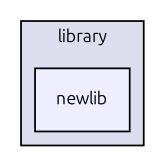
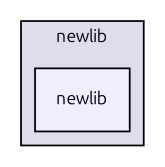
cluster "library": label "library" -> "newlib"
